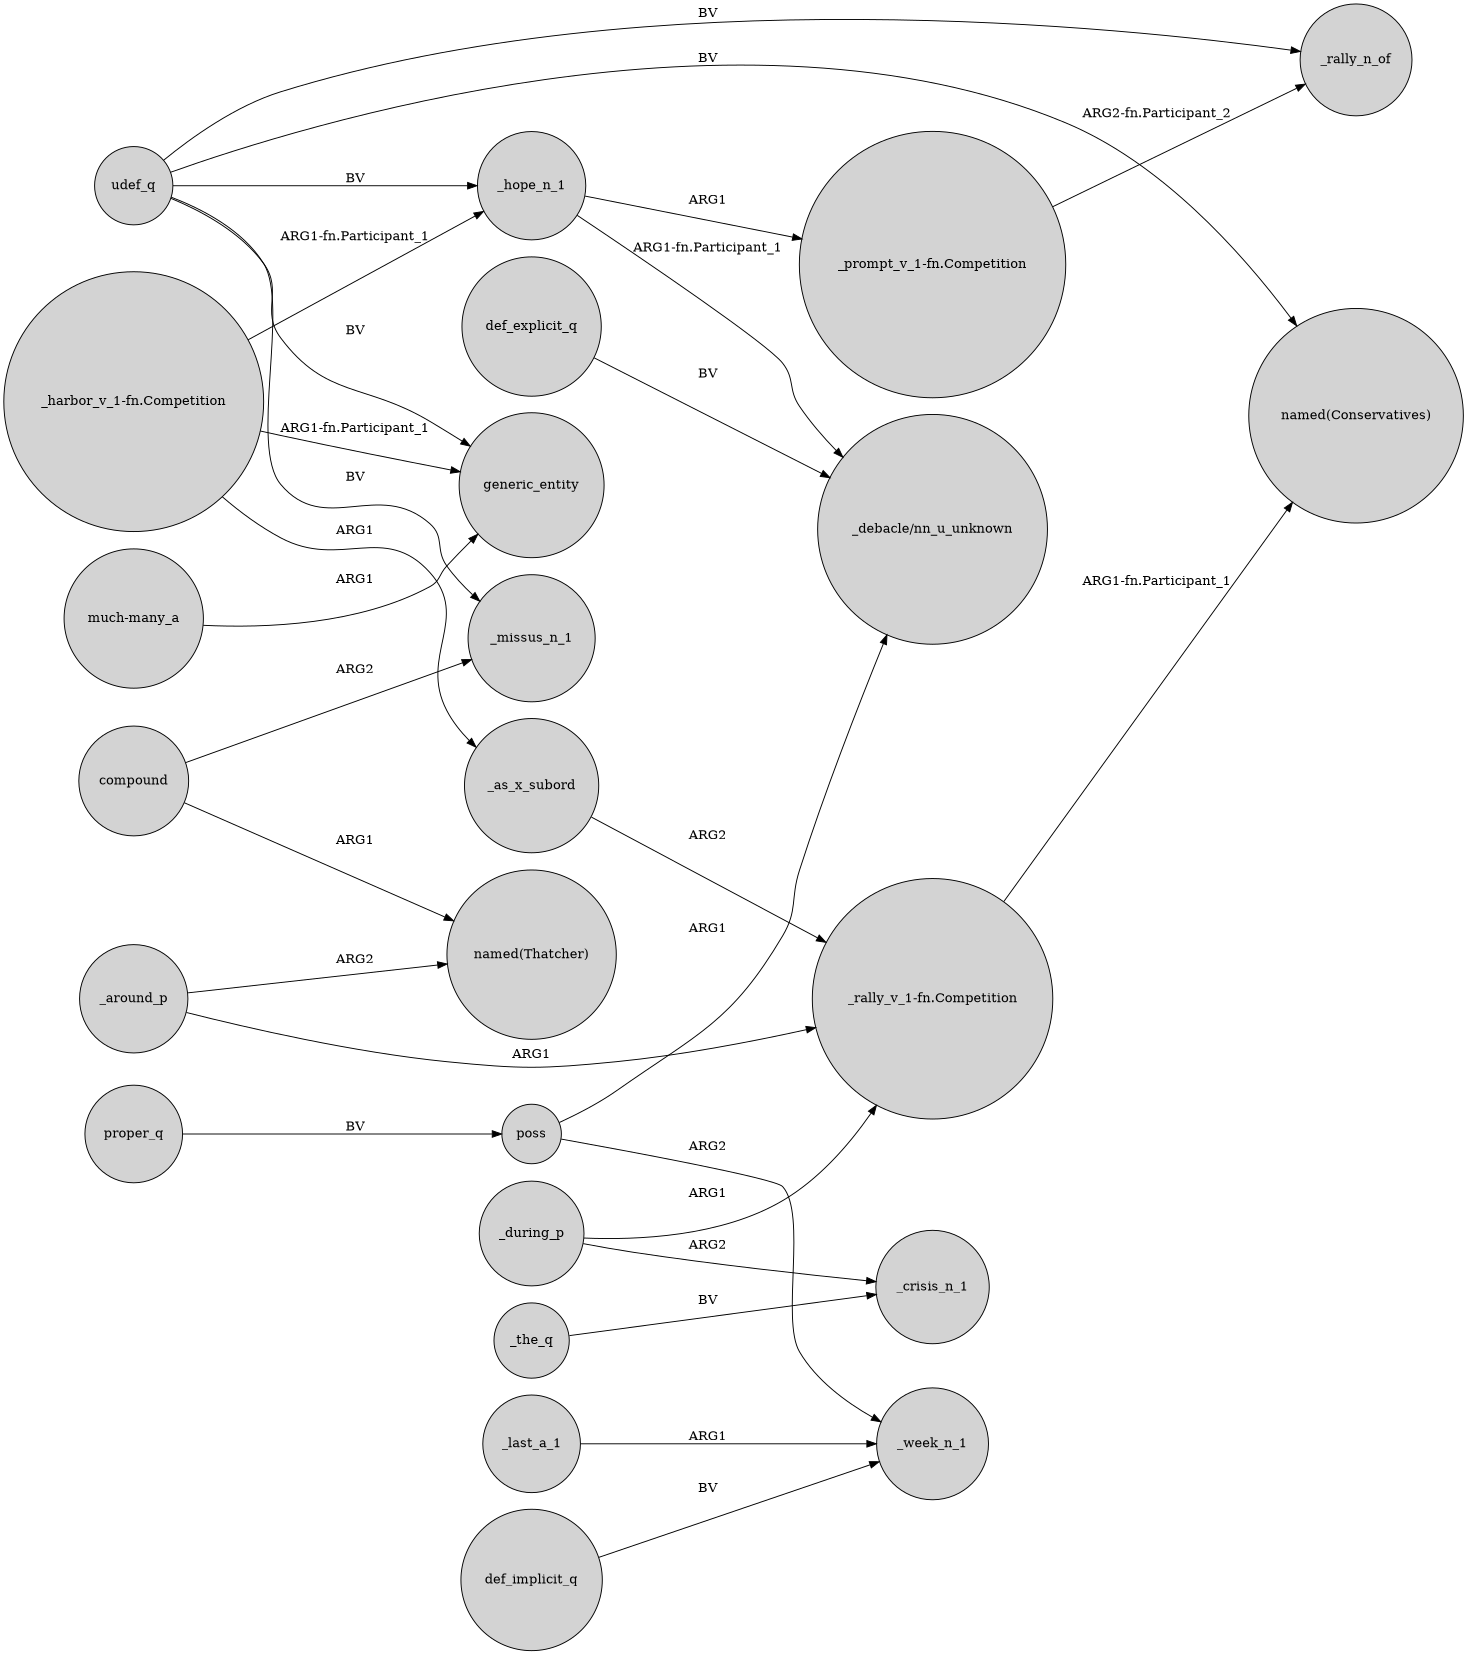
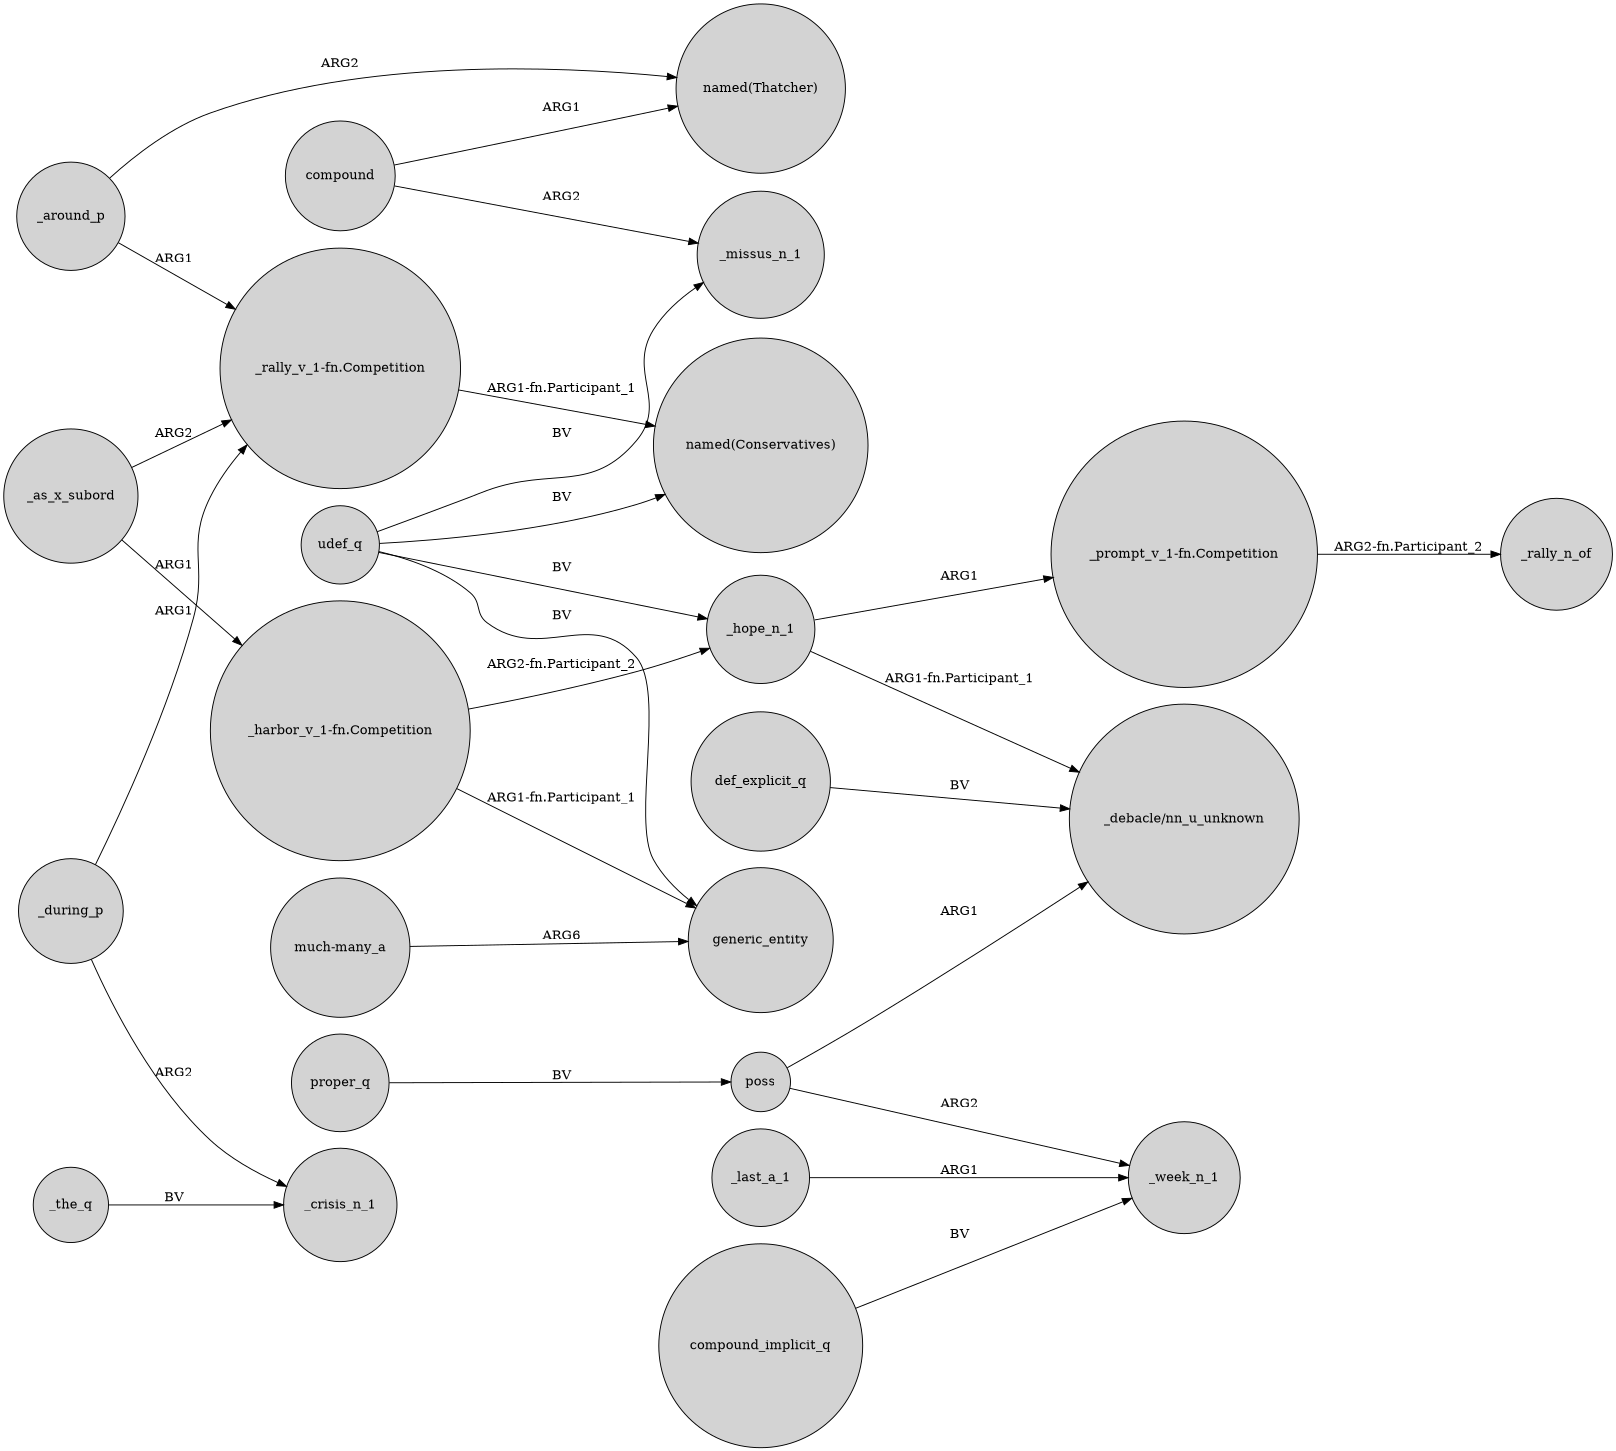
edge "udef_q" -> "_rally_n_of": removed, label "BV"
edge "_harbor_v_1-fn.Competition" -> "_hope_n_1": label "ARG1-fn.Participant_1" -> "ARG2-fn.Participant_2"
edge "_harbor_v_1-fn.Competition" -> "_as_x_subord": reversed
edge "much-many_a" -> "generic_entity": label "ARG1" -> "ARG6"
node "def_implicit_q": label "def_implicit_q" -> "compound_implicit_q"
